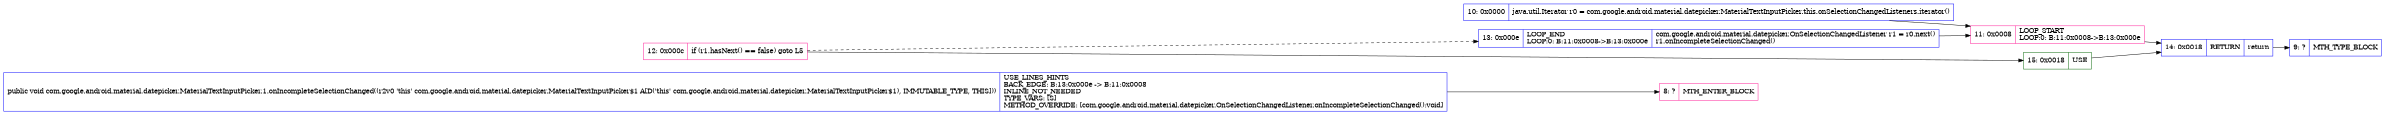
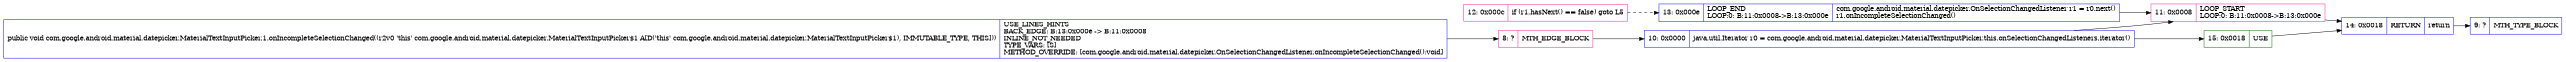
edge "8: ?" -> "10: 0x0000": added
edge "12: 0x000c" -> "15: 0x0018": now "10: 0x0000" -> "15: 0x0018"
node "8: ?": text "MTH_ENTER_BLOCK" -> "MTH_EDGE_BLOCK"
